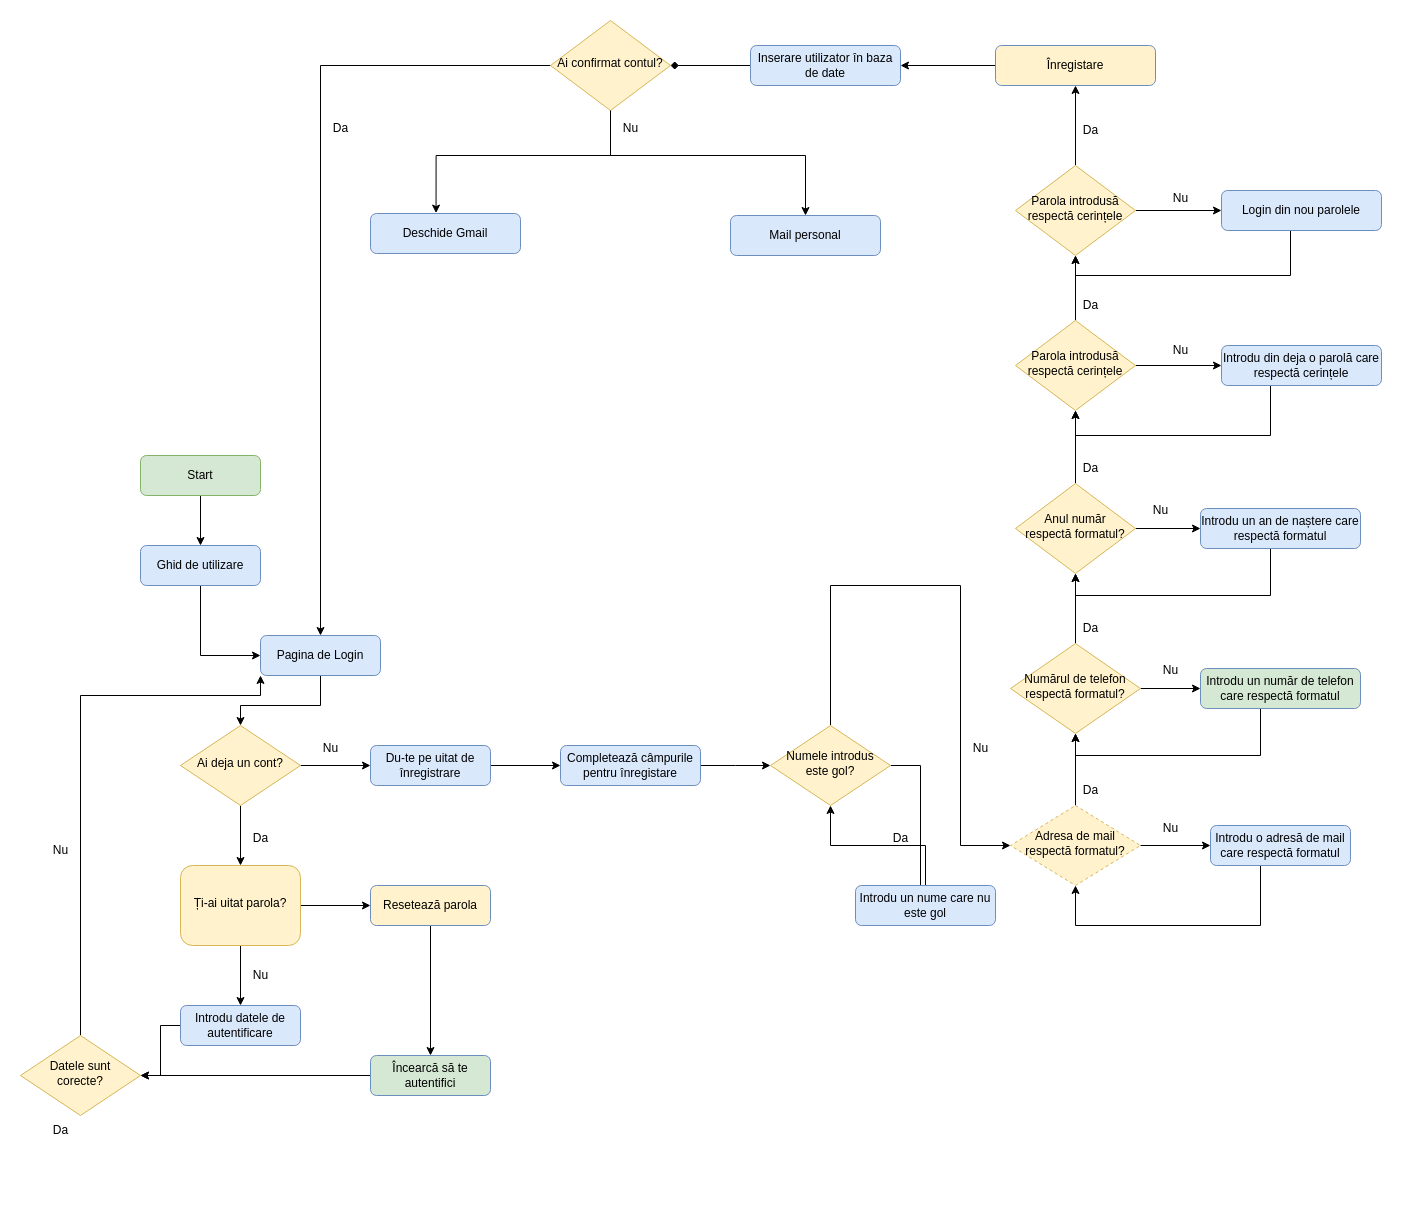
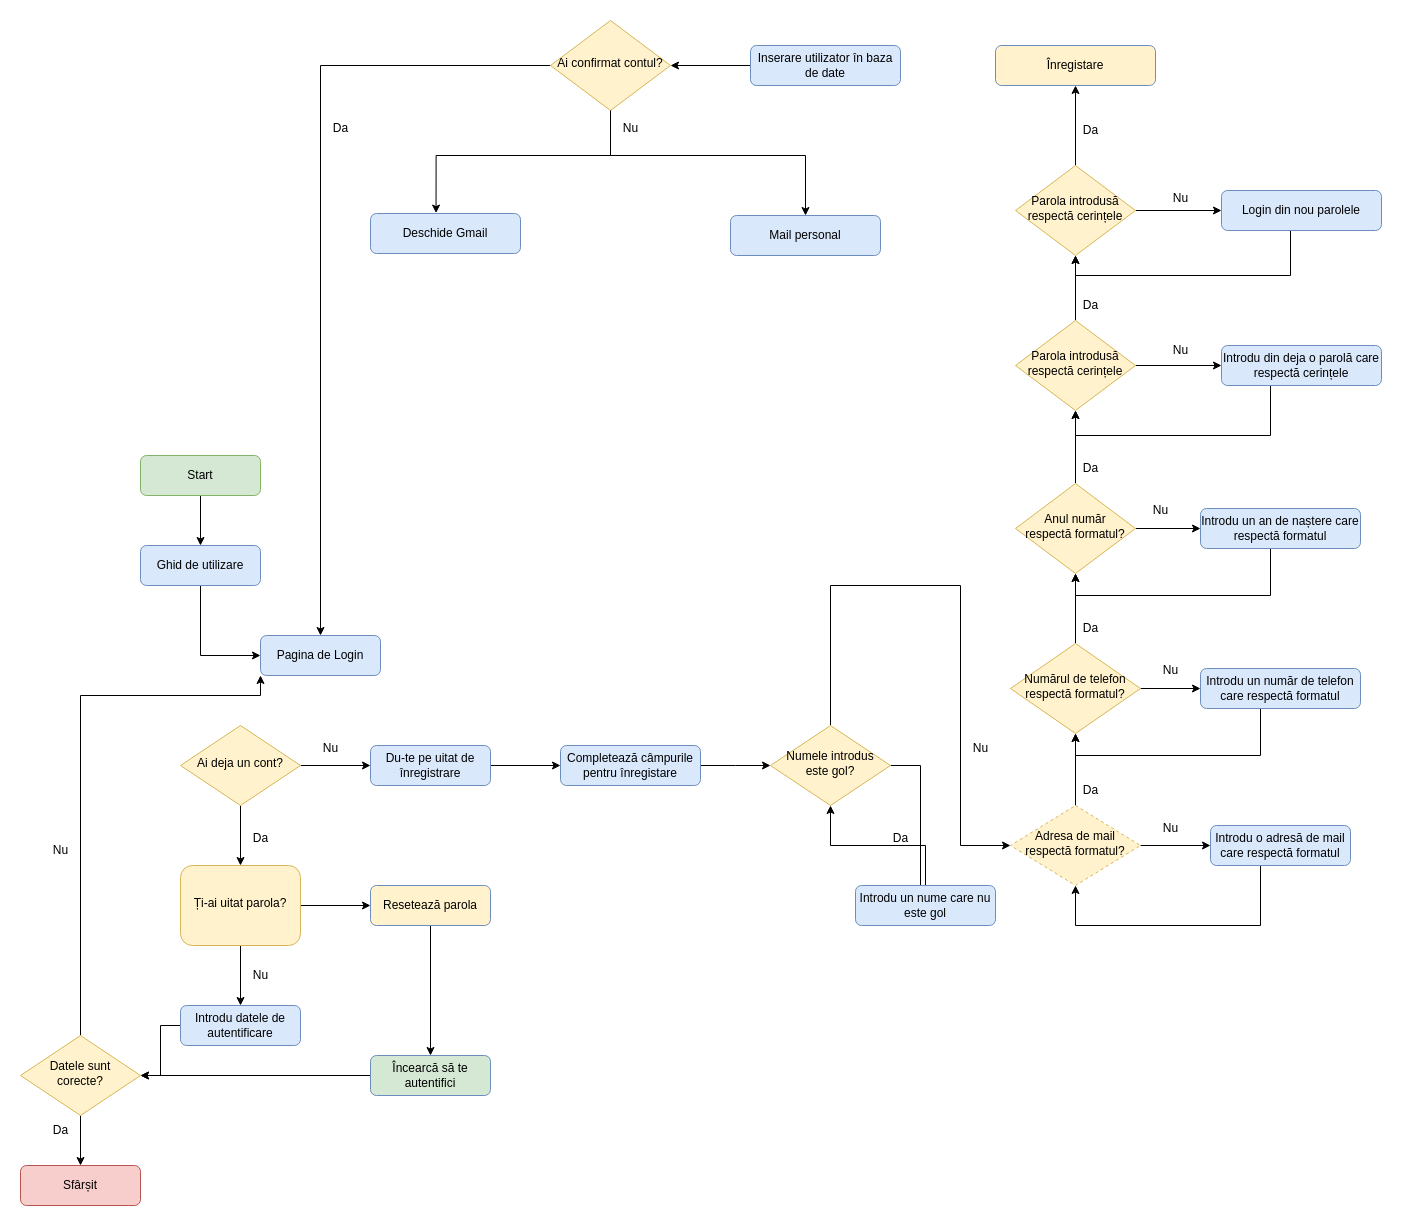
edge "Inserare utilizator în baza de date" -> "Ai confirmat contul?": arrowhead diamond -> classic
edge "Înregistare" -> "Inserare utilizator în baza de date": removed
node "Introdu un număr de telefon care respectă formatul": fillcolor #d5e8d4 -> #dae8fc
edge "Pagina de Login" -> "Ai deja un cont?": removed
edge "Datele sunt corecte?" -> "Sfârșit": added
node "Sfârșit": added
